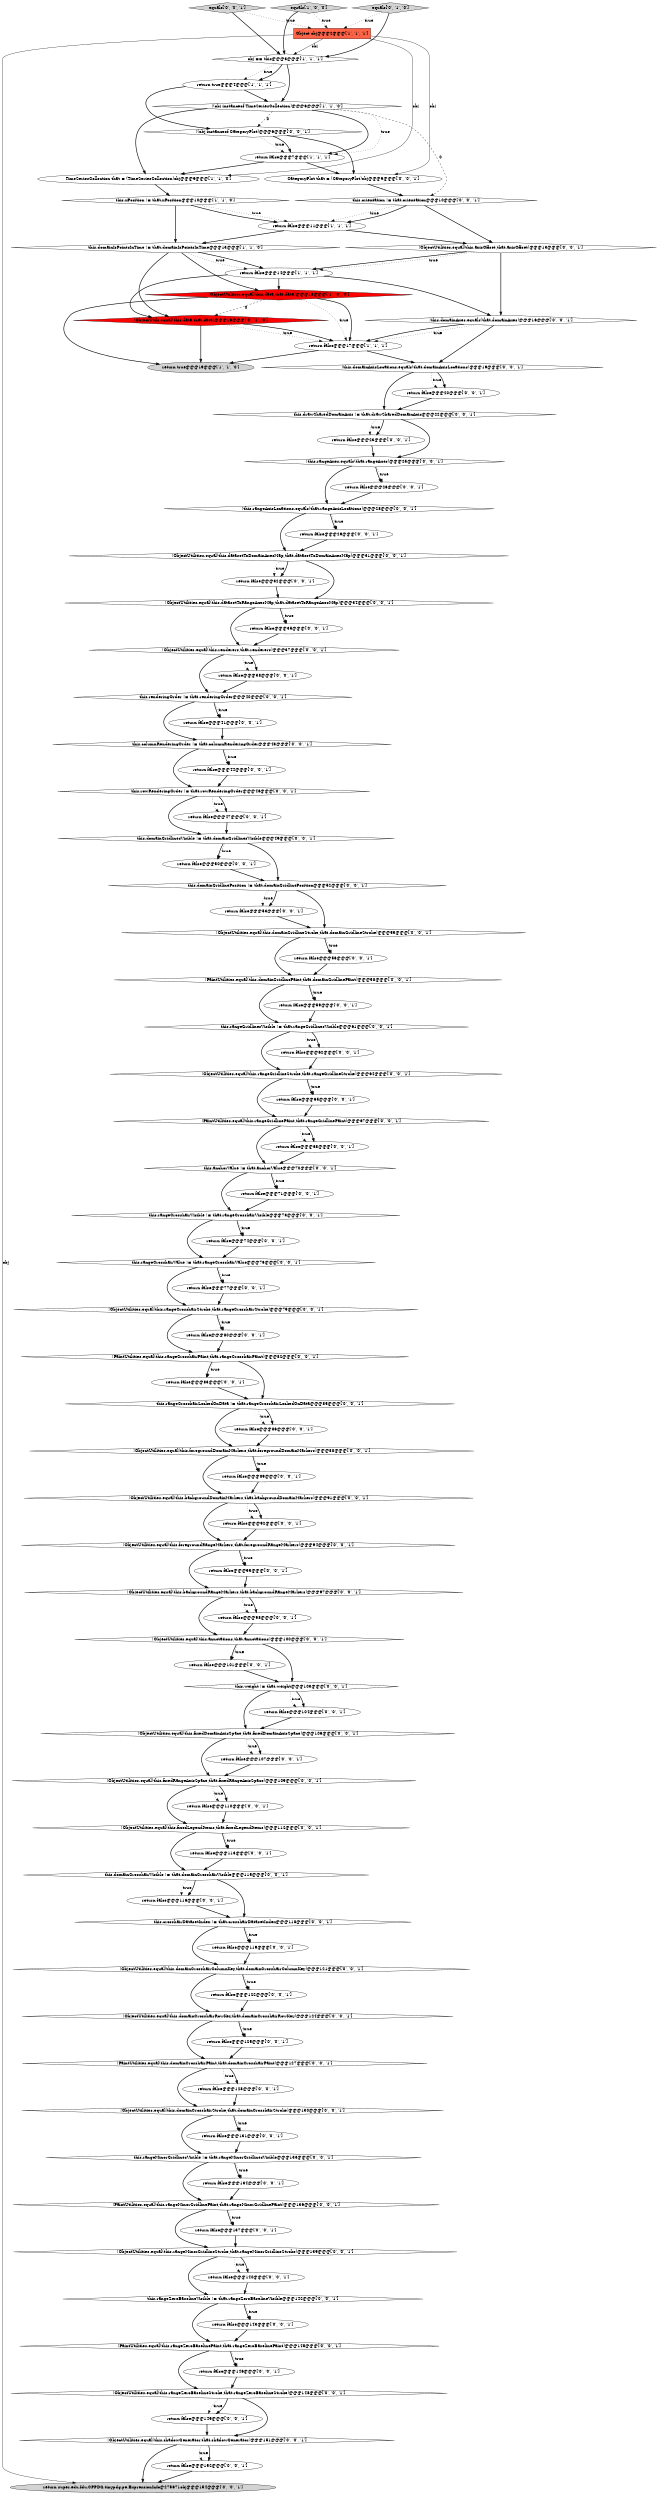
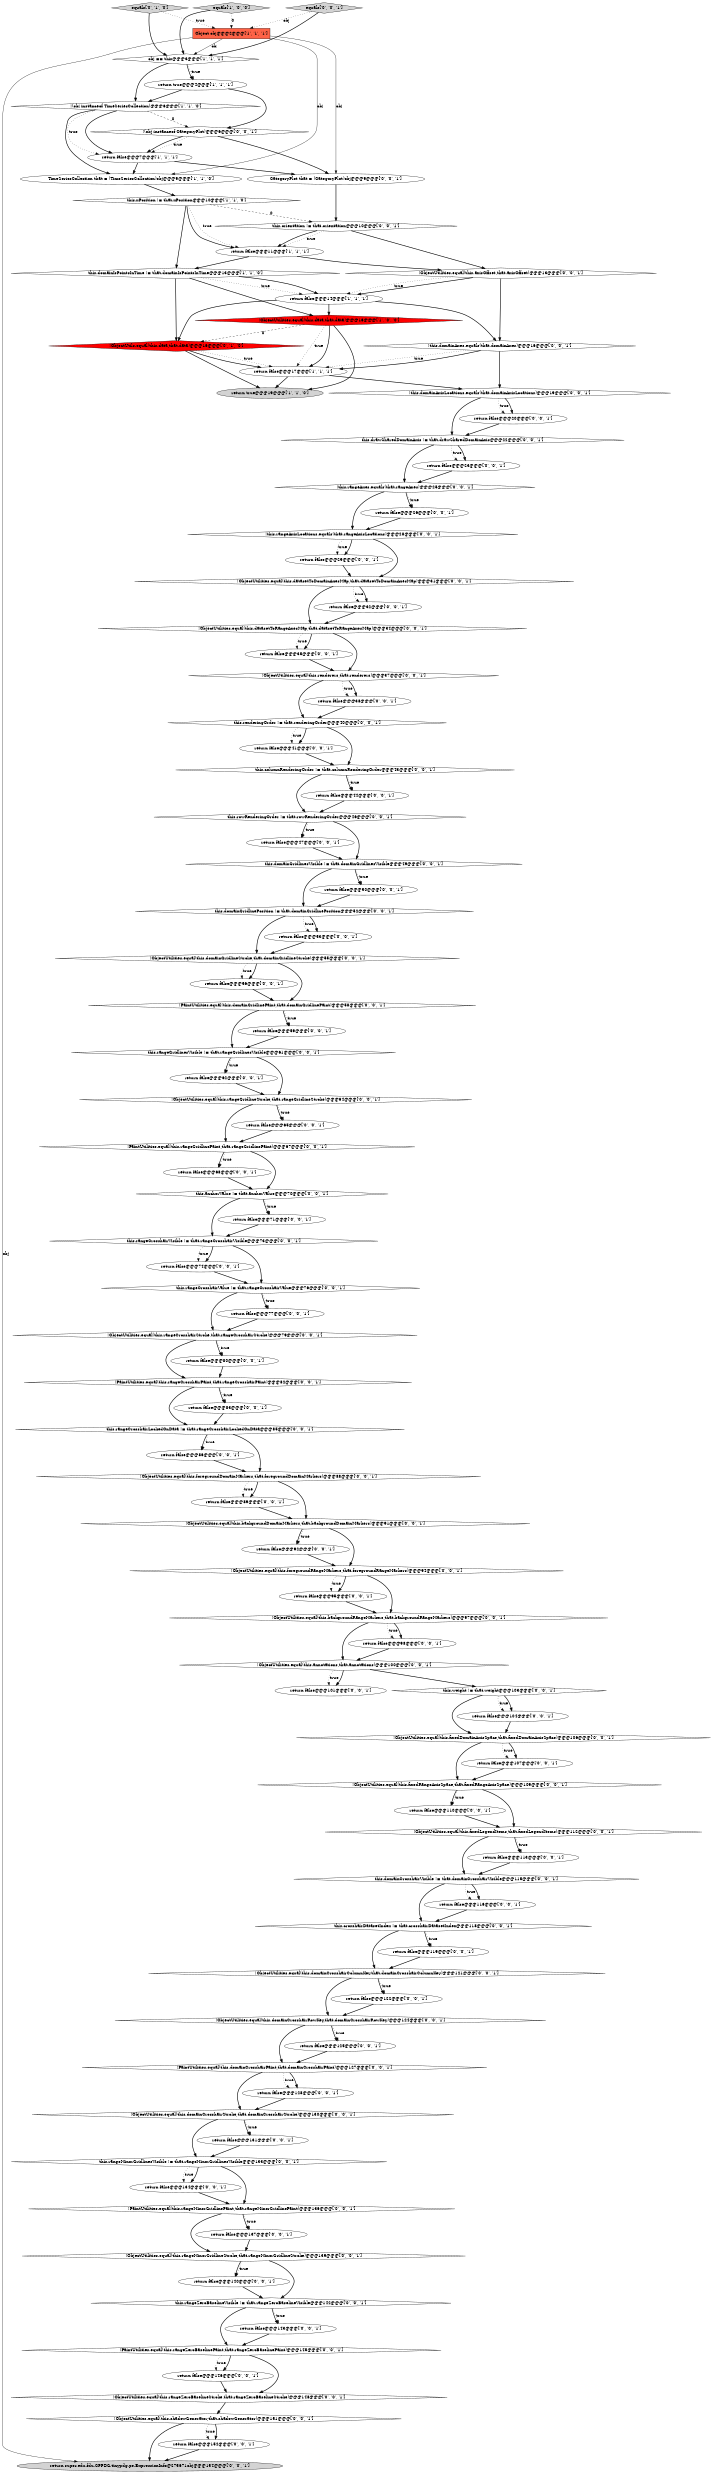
edge "equals['0', '0', '1']" -> "Object obj@@@2@@@['1', '1', '1']": label "true" -> "obj"
edge "equals['1', '0', '0']" -> "Object obj@@@2@@@['1', '1', '1']": label "true" -> "0"
edge "!(obj instanceof TimeSeriesCollection)@@@6@@@['1', '1', '0']" -> "this.orientation != that.orientation@@@10@@@['0', '0', '1']": now "this.xPosition != that.xPosition@@@10@@@['1', '1', '0']" -> "this.orientation != that.orientation@@@10@@@['0', '0', '1']"
edge "return false@@@101@@@['0', '0', '1']" -> "this.weight != that.weight@@@103@@@['0', '0', '1']": removed
node "return false@@@149@@@['0', '0', '1']": removed
